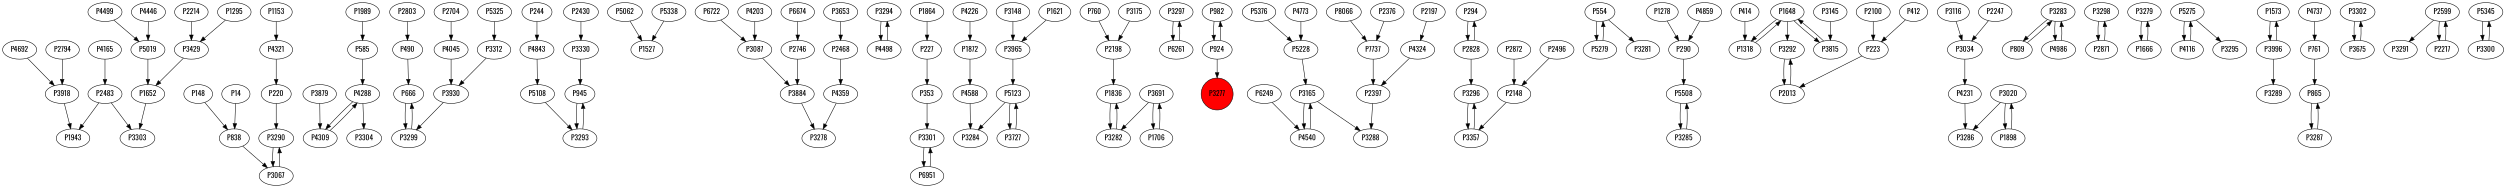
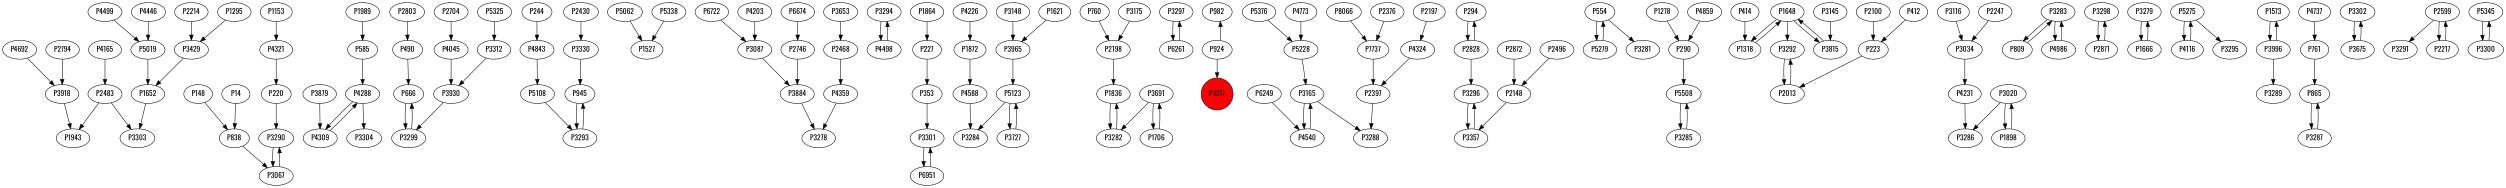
edge "P982" -> "P924": removed
